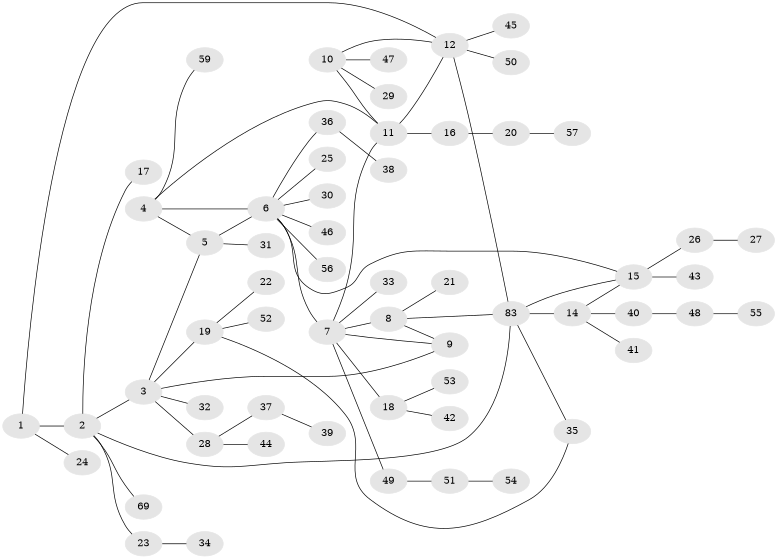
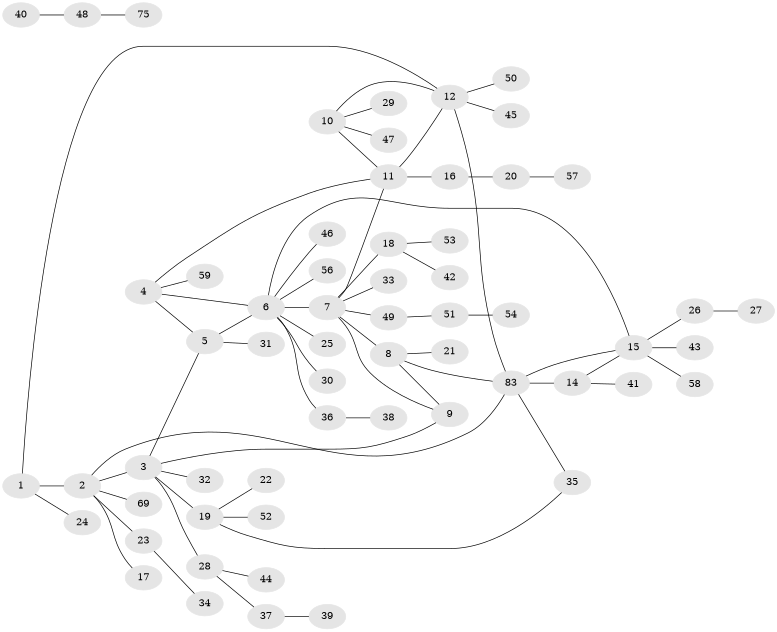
edge "14" -- "40": removed
node "55": label "55" -> "75"
node "58": added
